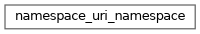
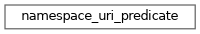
node "namespace_uri_namespace": label "namespace_uri_namespace" -> "namespace_uri_predicate"
